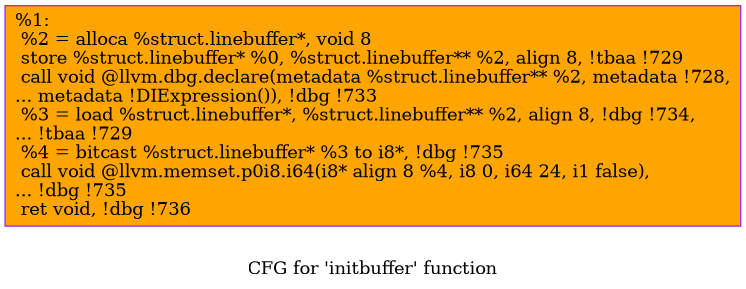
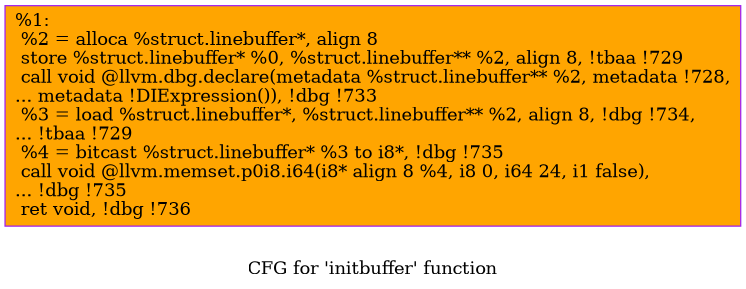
node "%1:": text "%2 = alloca %struct.linebuffer*, void 8" -> "%2 = alloca %struct.linebuffer*, align 8"
